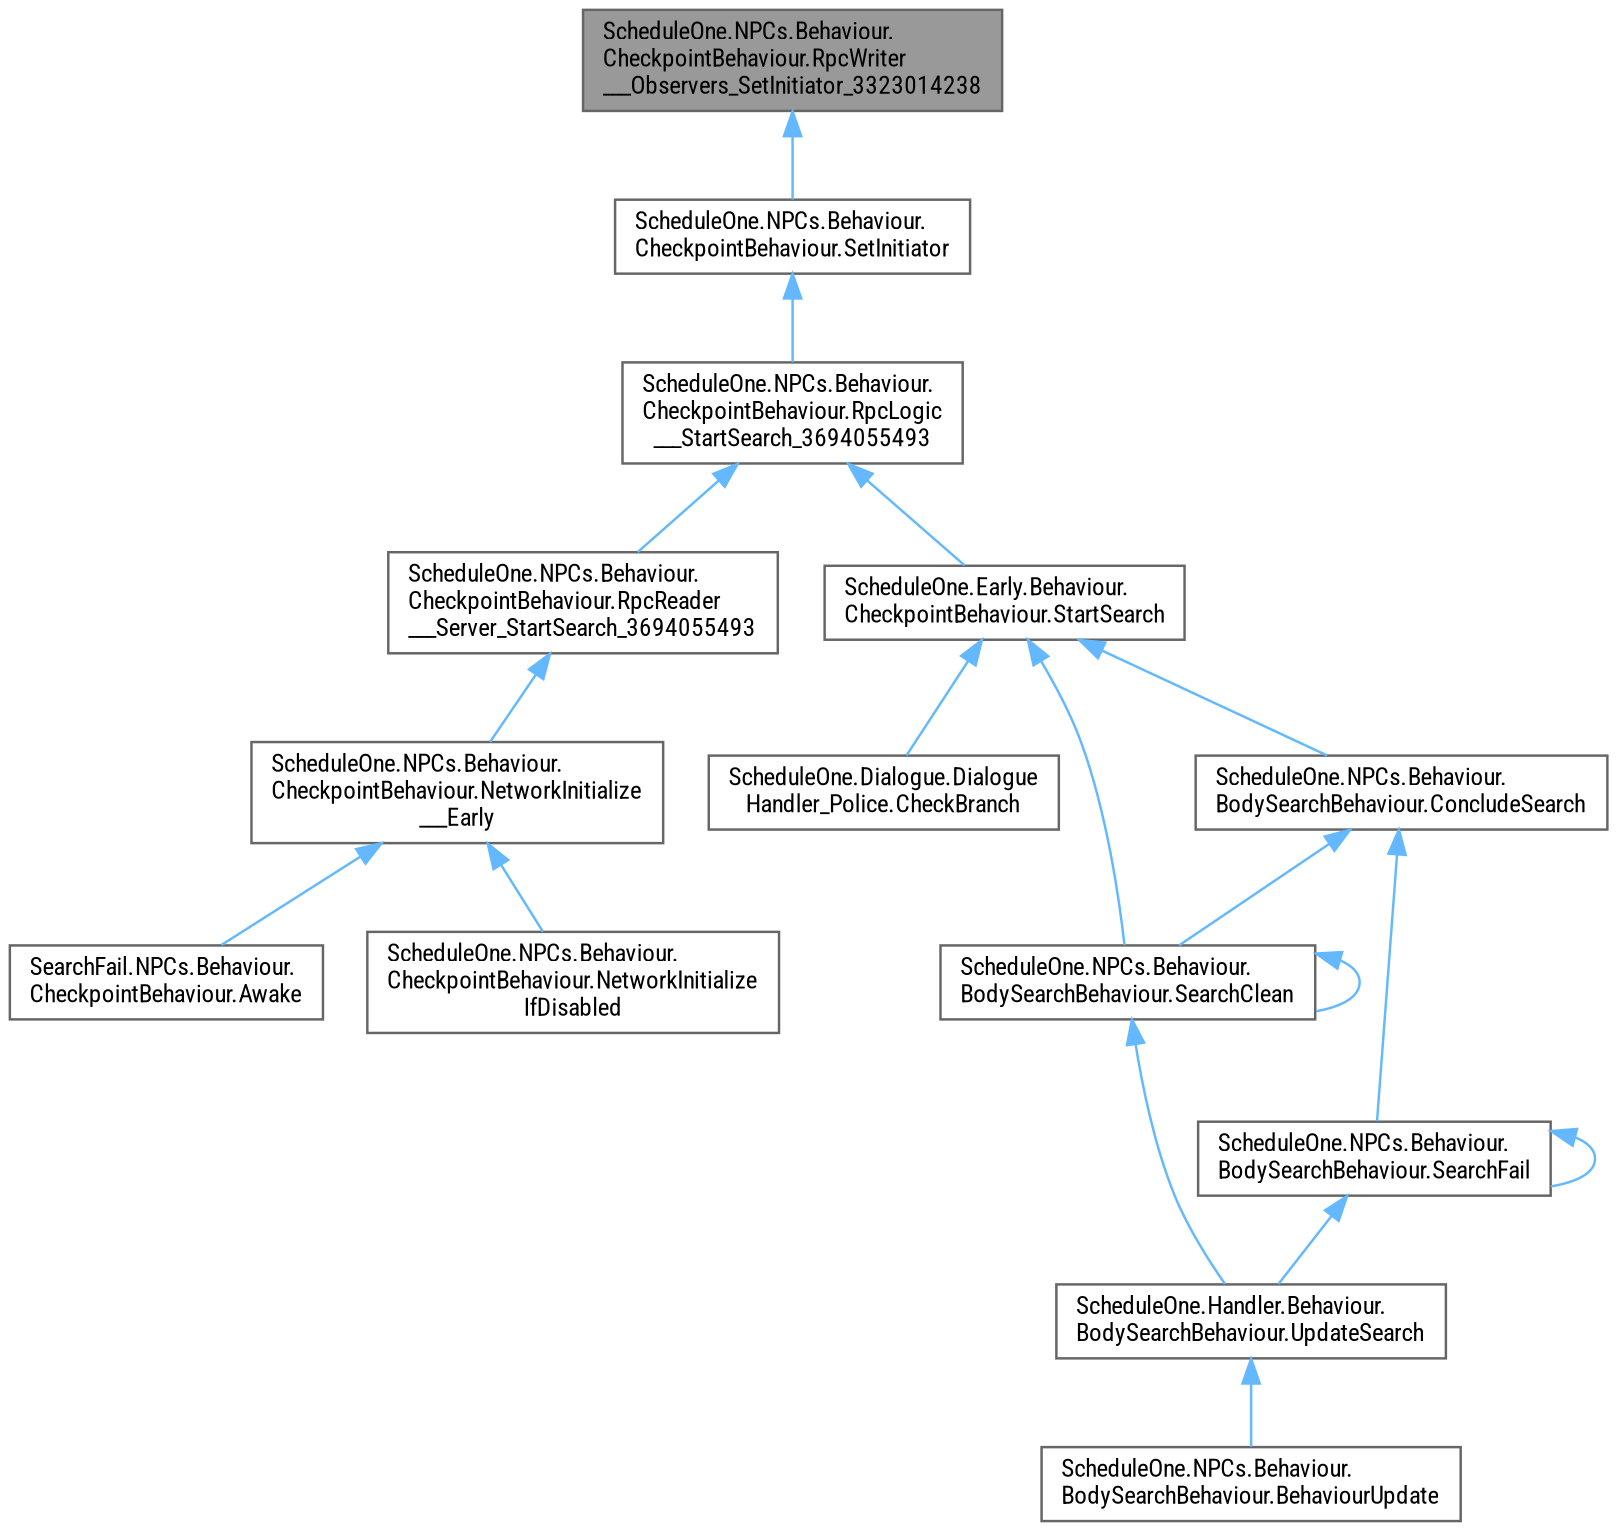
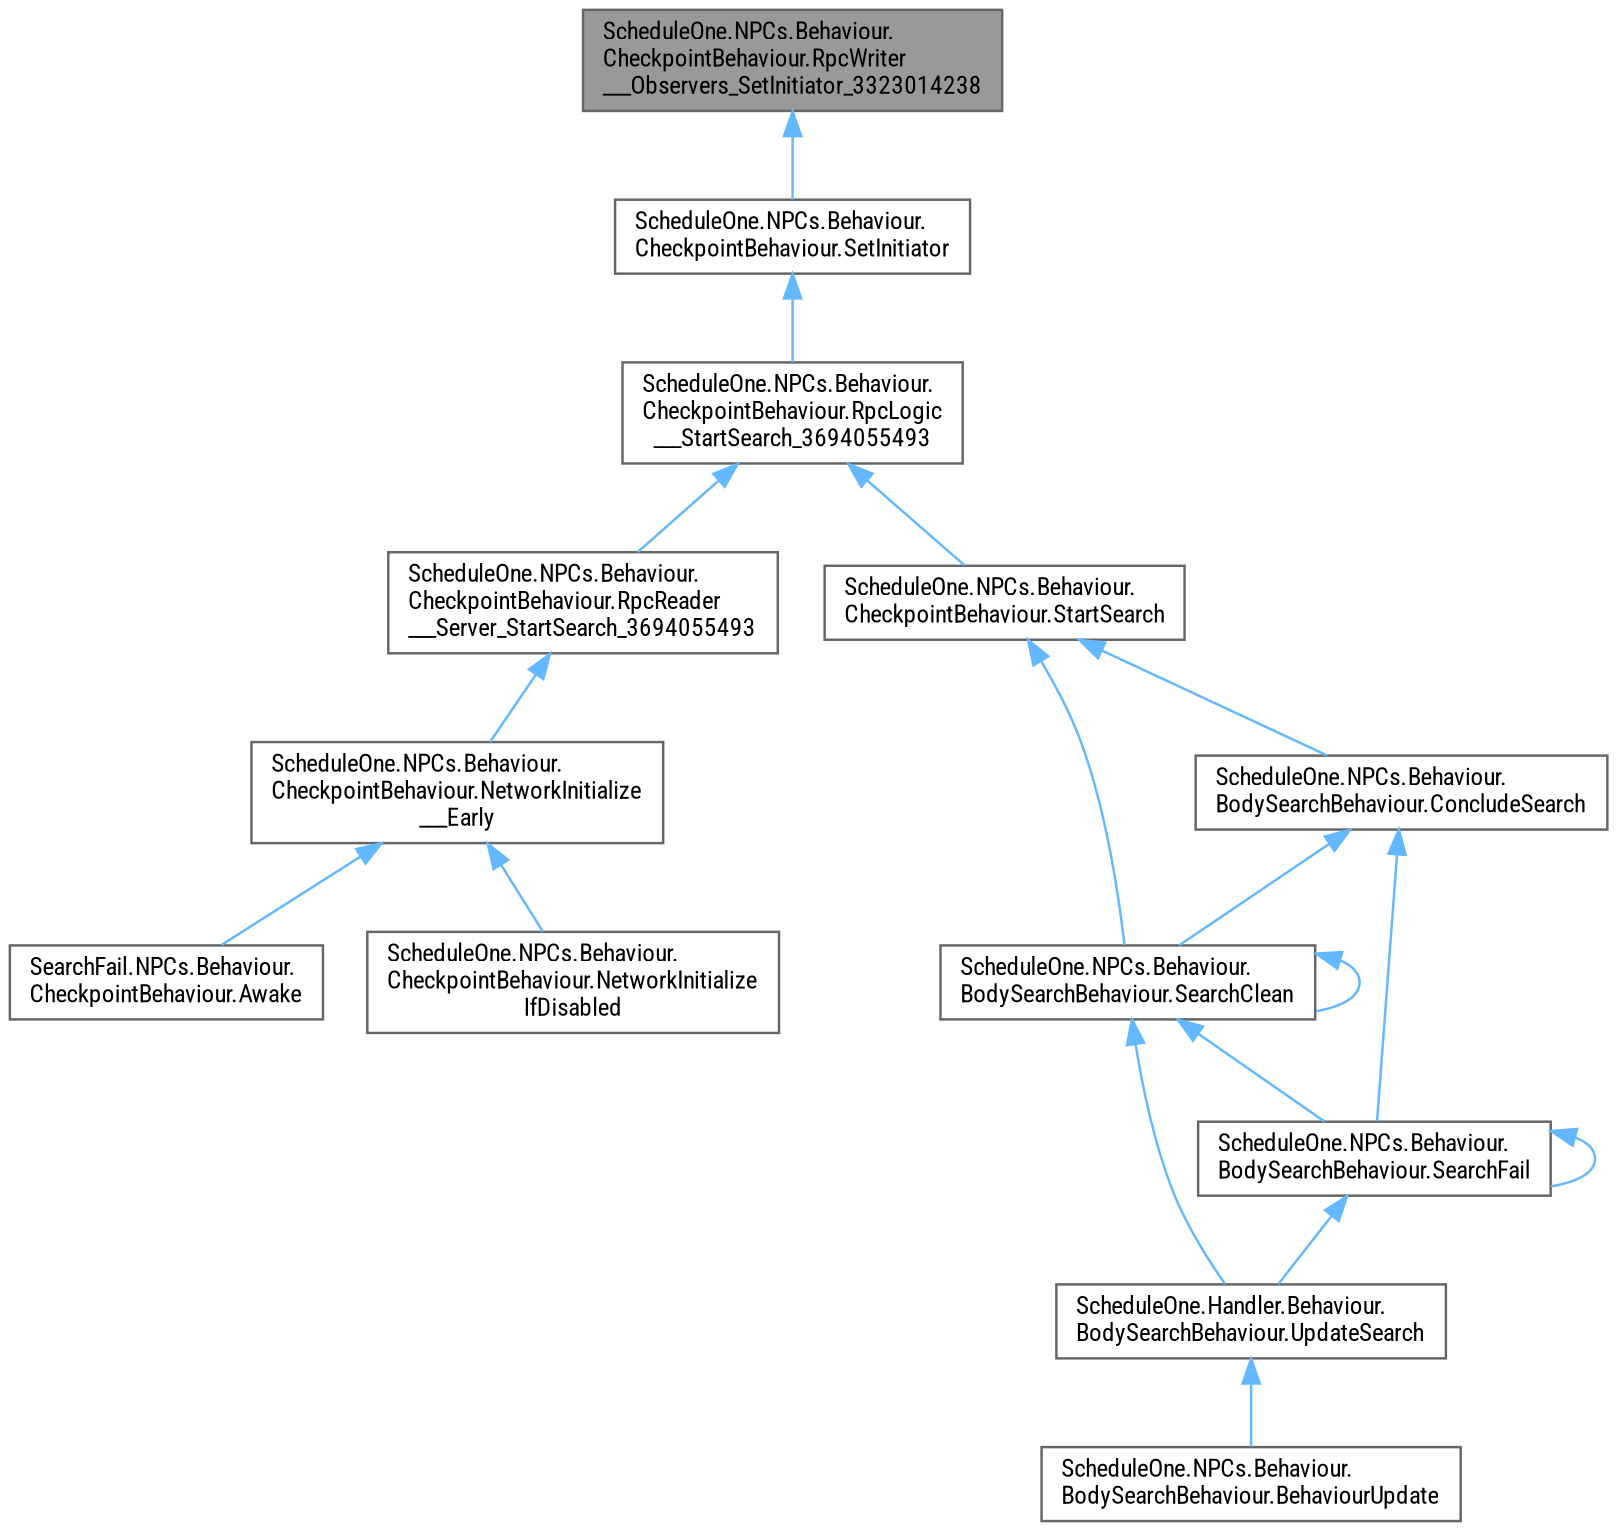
node "ScheduleOne.Early.Behaviour. CheckpointBehaviour.StartSearch": label "ScheduleOne.Early.Behaviour. CheckpointBehaviour.StartSearch" -> "ScheduleOne.NPCs.Behaviour. CheckpointBehaviour.StartSearch"
node "ScheduleOne.Dialogue.Dialogue Handler_Police.CheckBranch": removed
edge "ScheduleOne.NPCs.Behaviour. BodySearchBehaviour.SearchFail" -> "ScheduleOne.NPCs.Behaviour. BodySearchBehaviour.SearchClean": added
